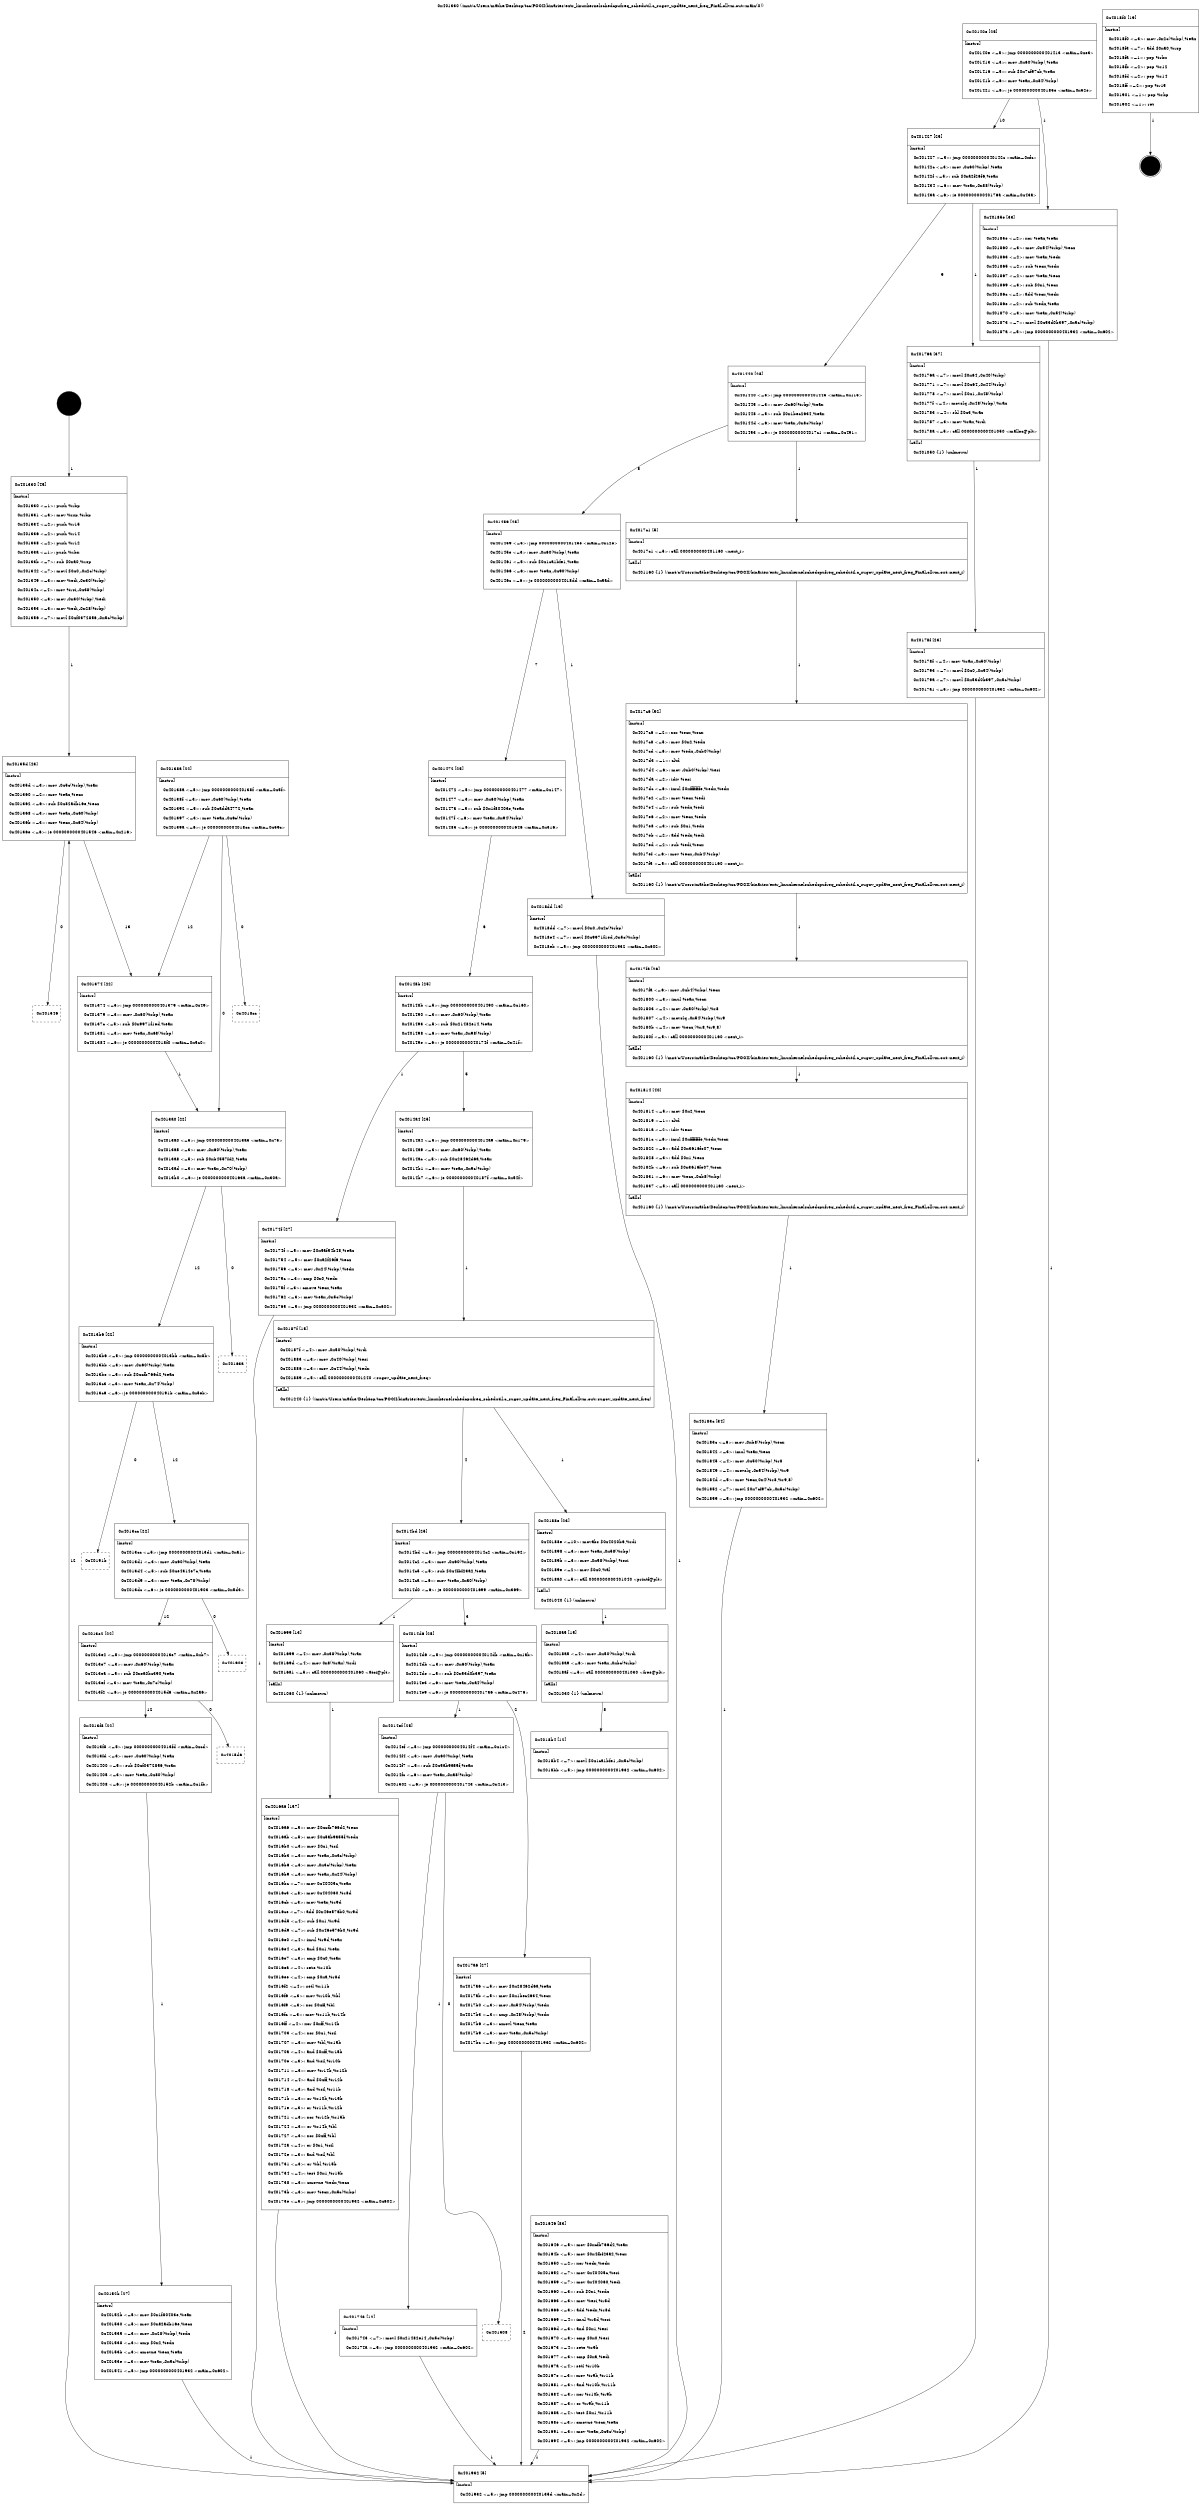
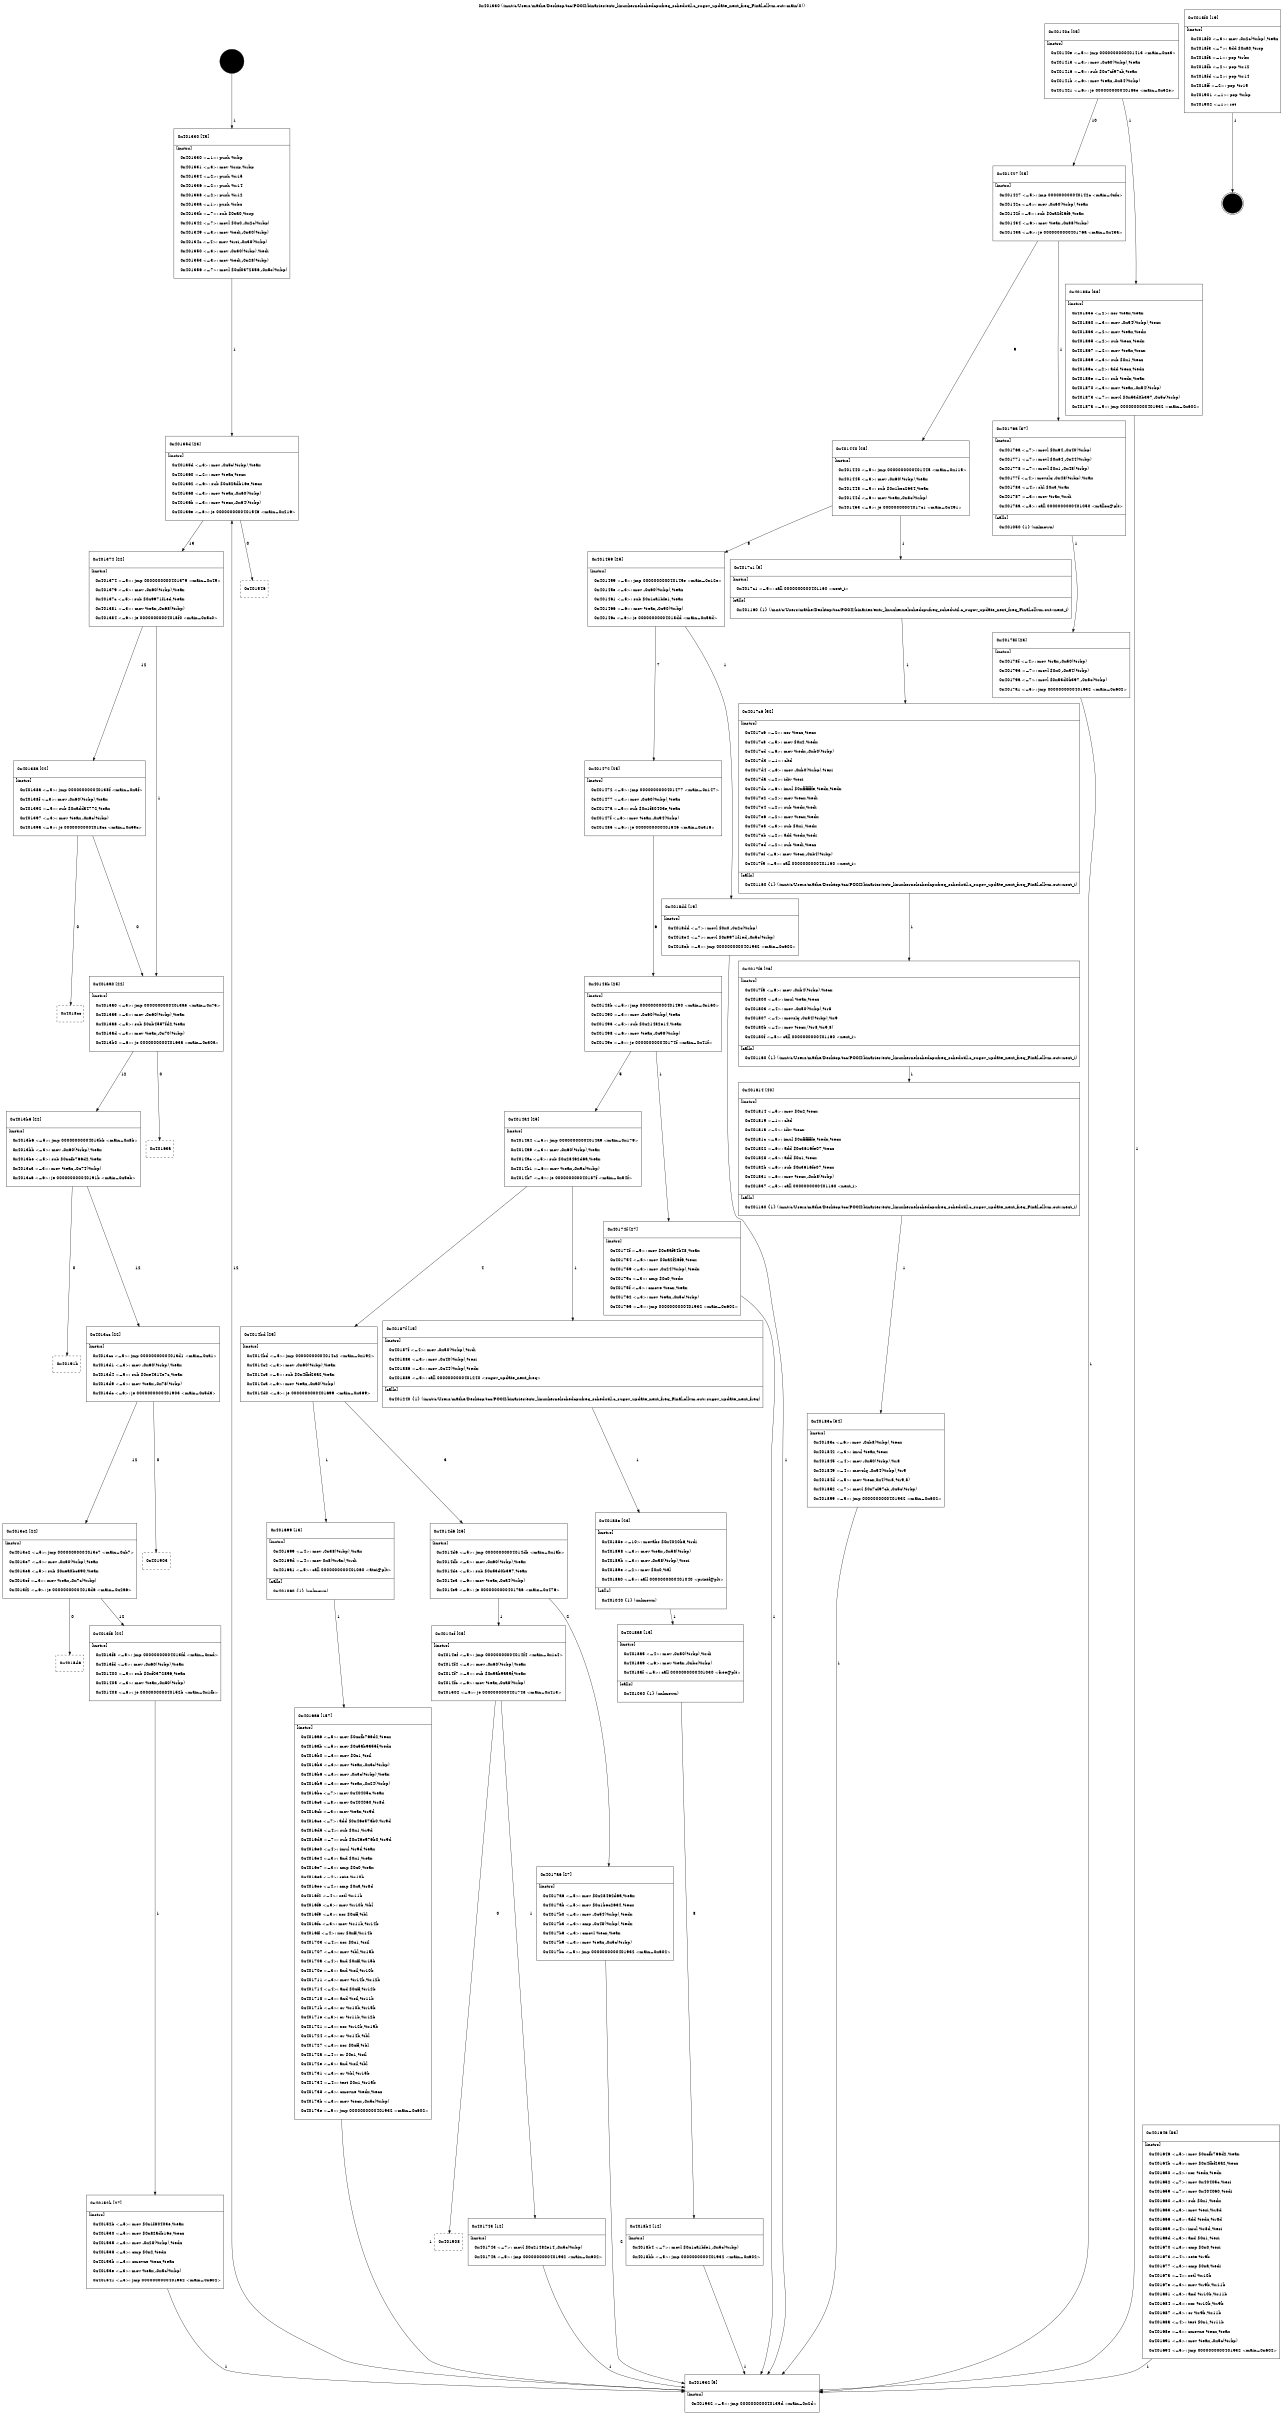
edge "0x40138a [22]" -> "0x401374 [22]": reversed
edge "0x40187f [15]" -> "0x4014bd [25]": now "0x4014a4 [25]" -> "0x4014bd [25]"
edge "0x4018b4 [12]" -> "0x401932 [5]": added, label "1"
